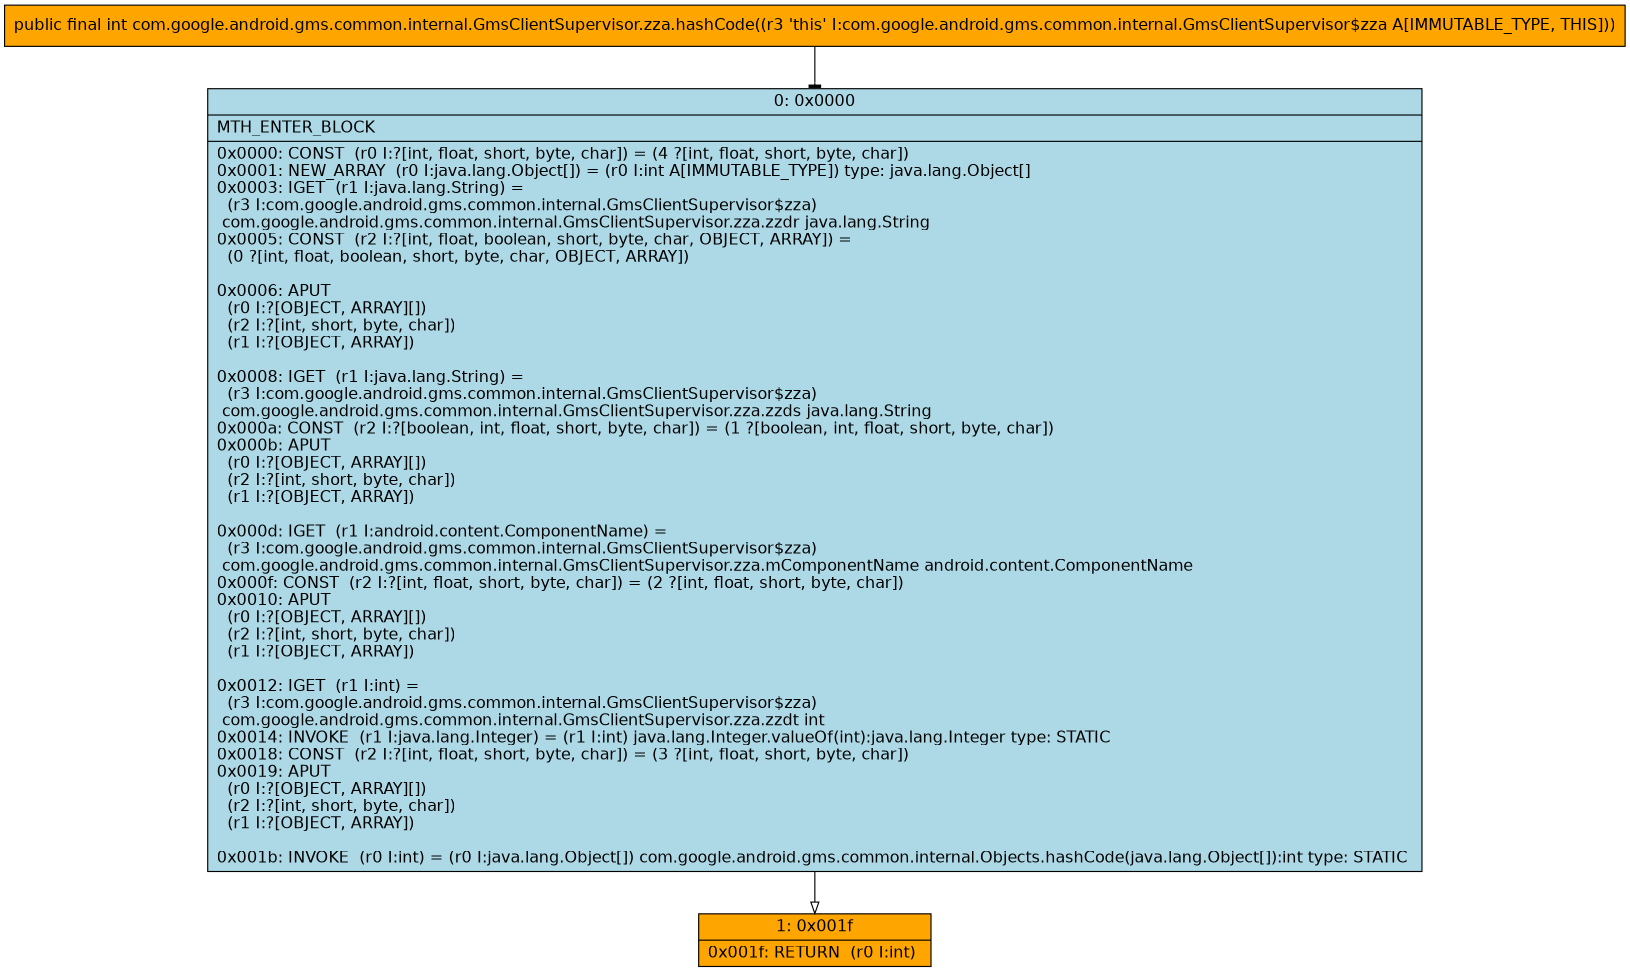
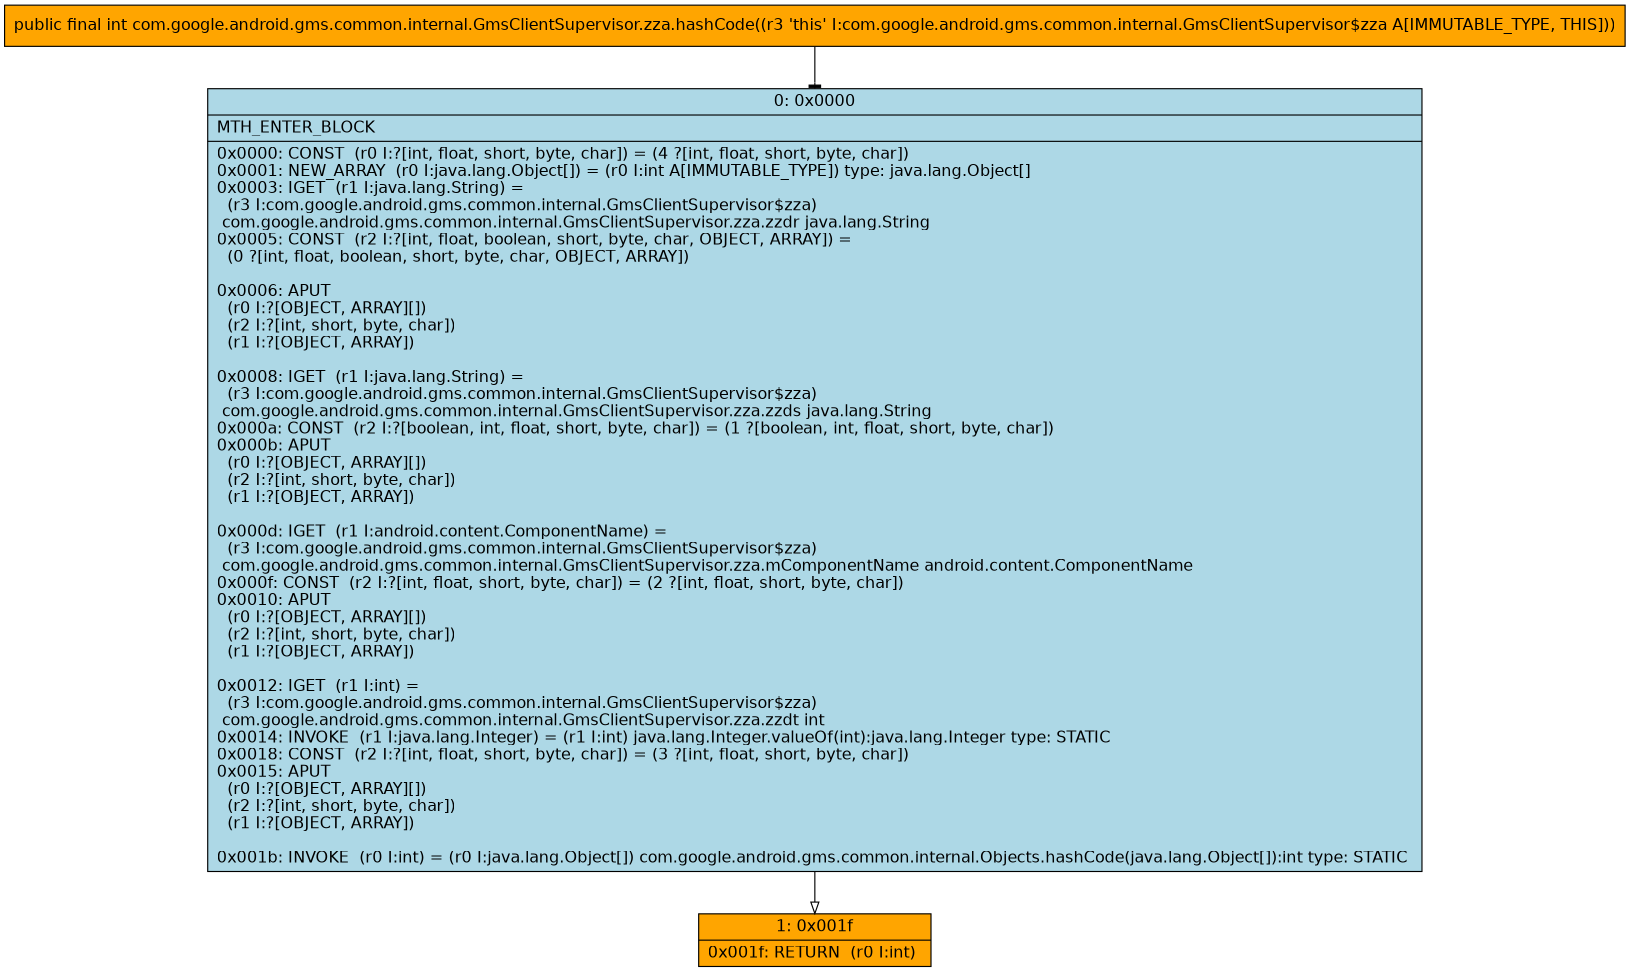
node "0: 0x0000": text "0x0019: APUT" -> "0x0015: APUT"
